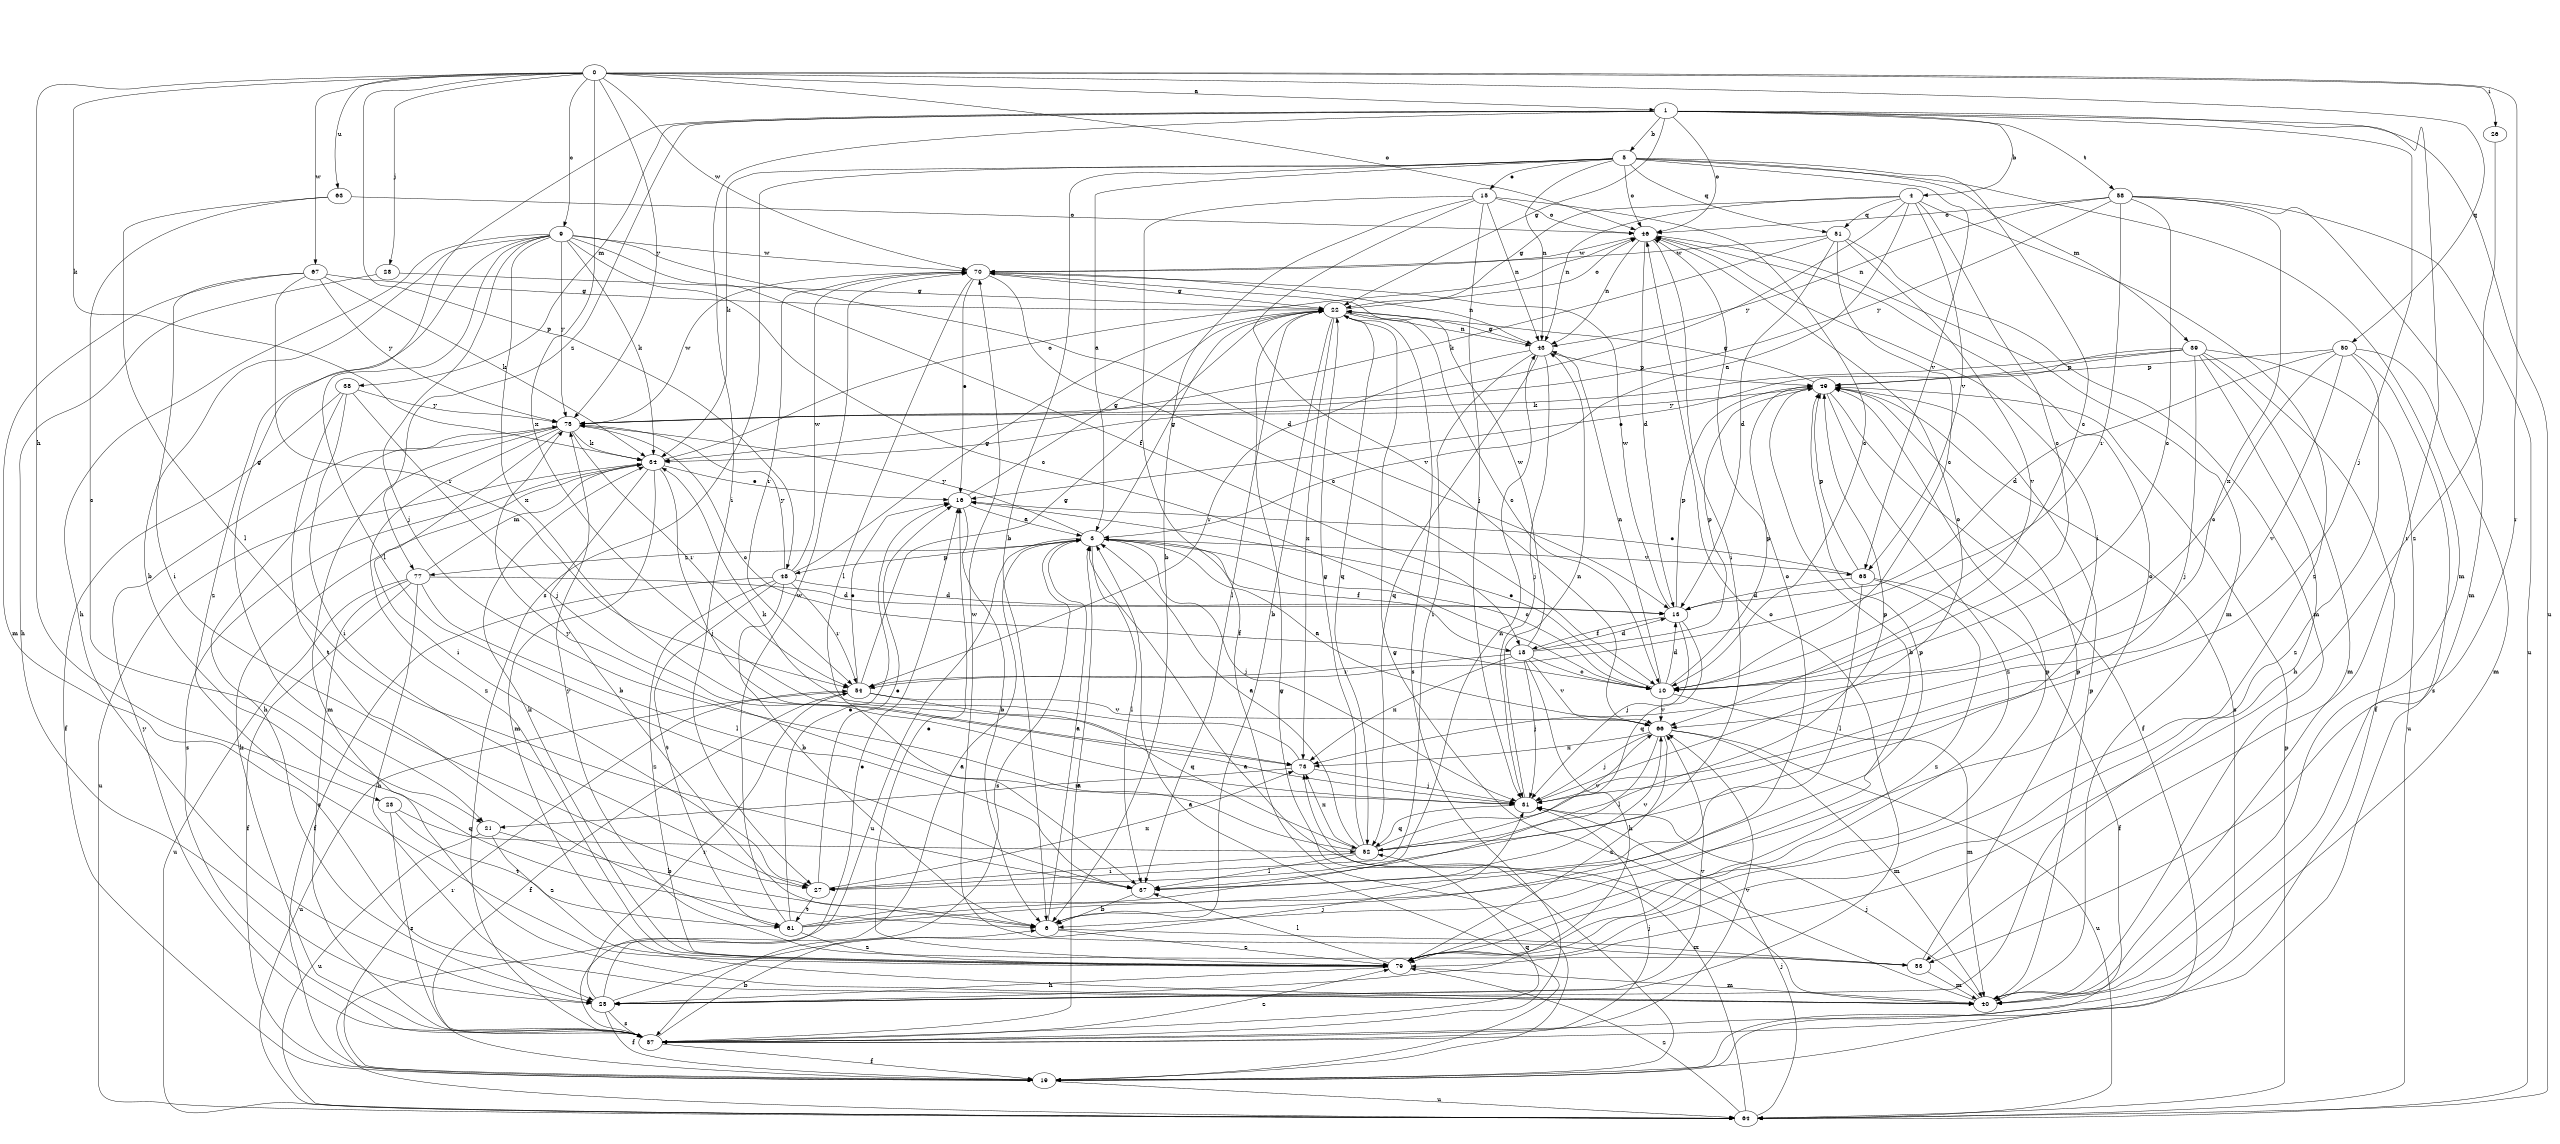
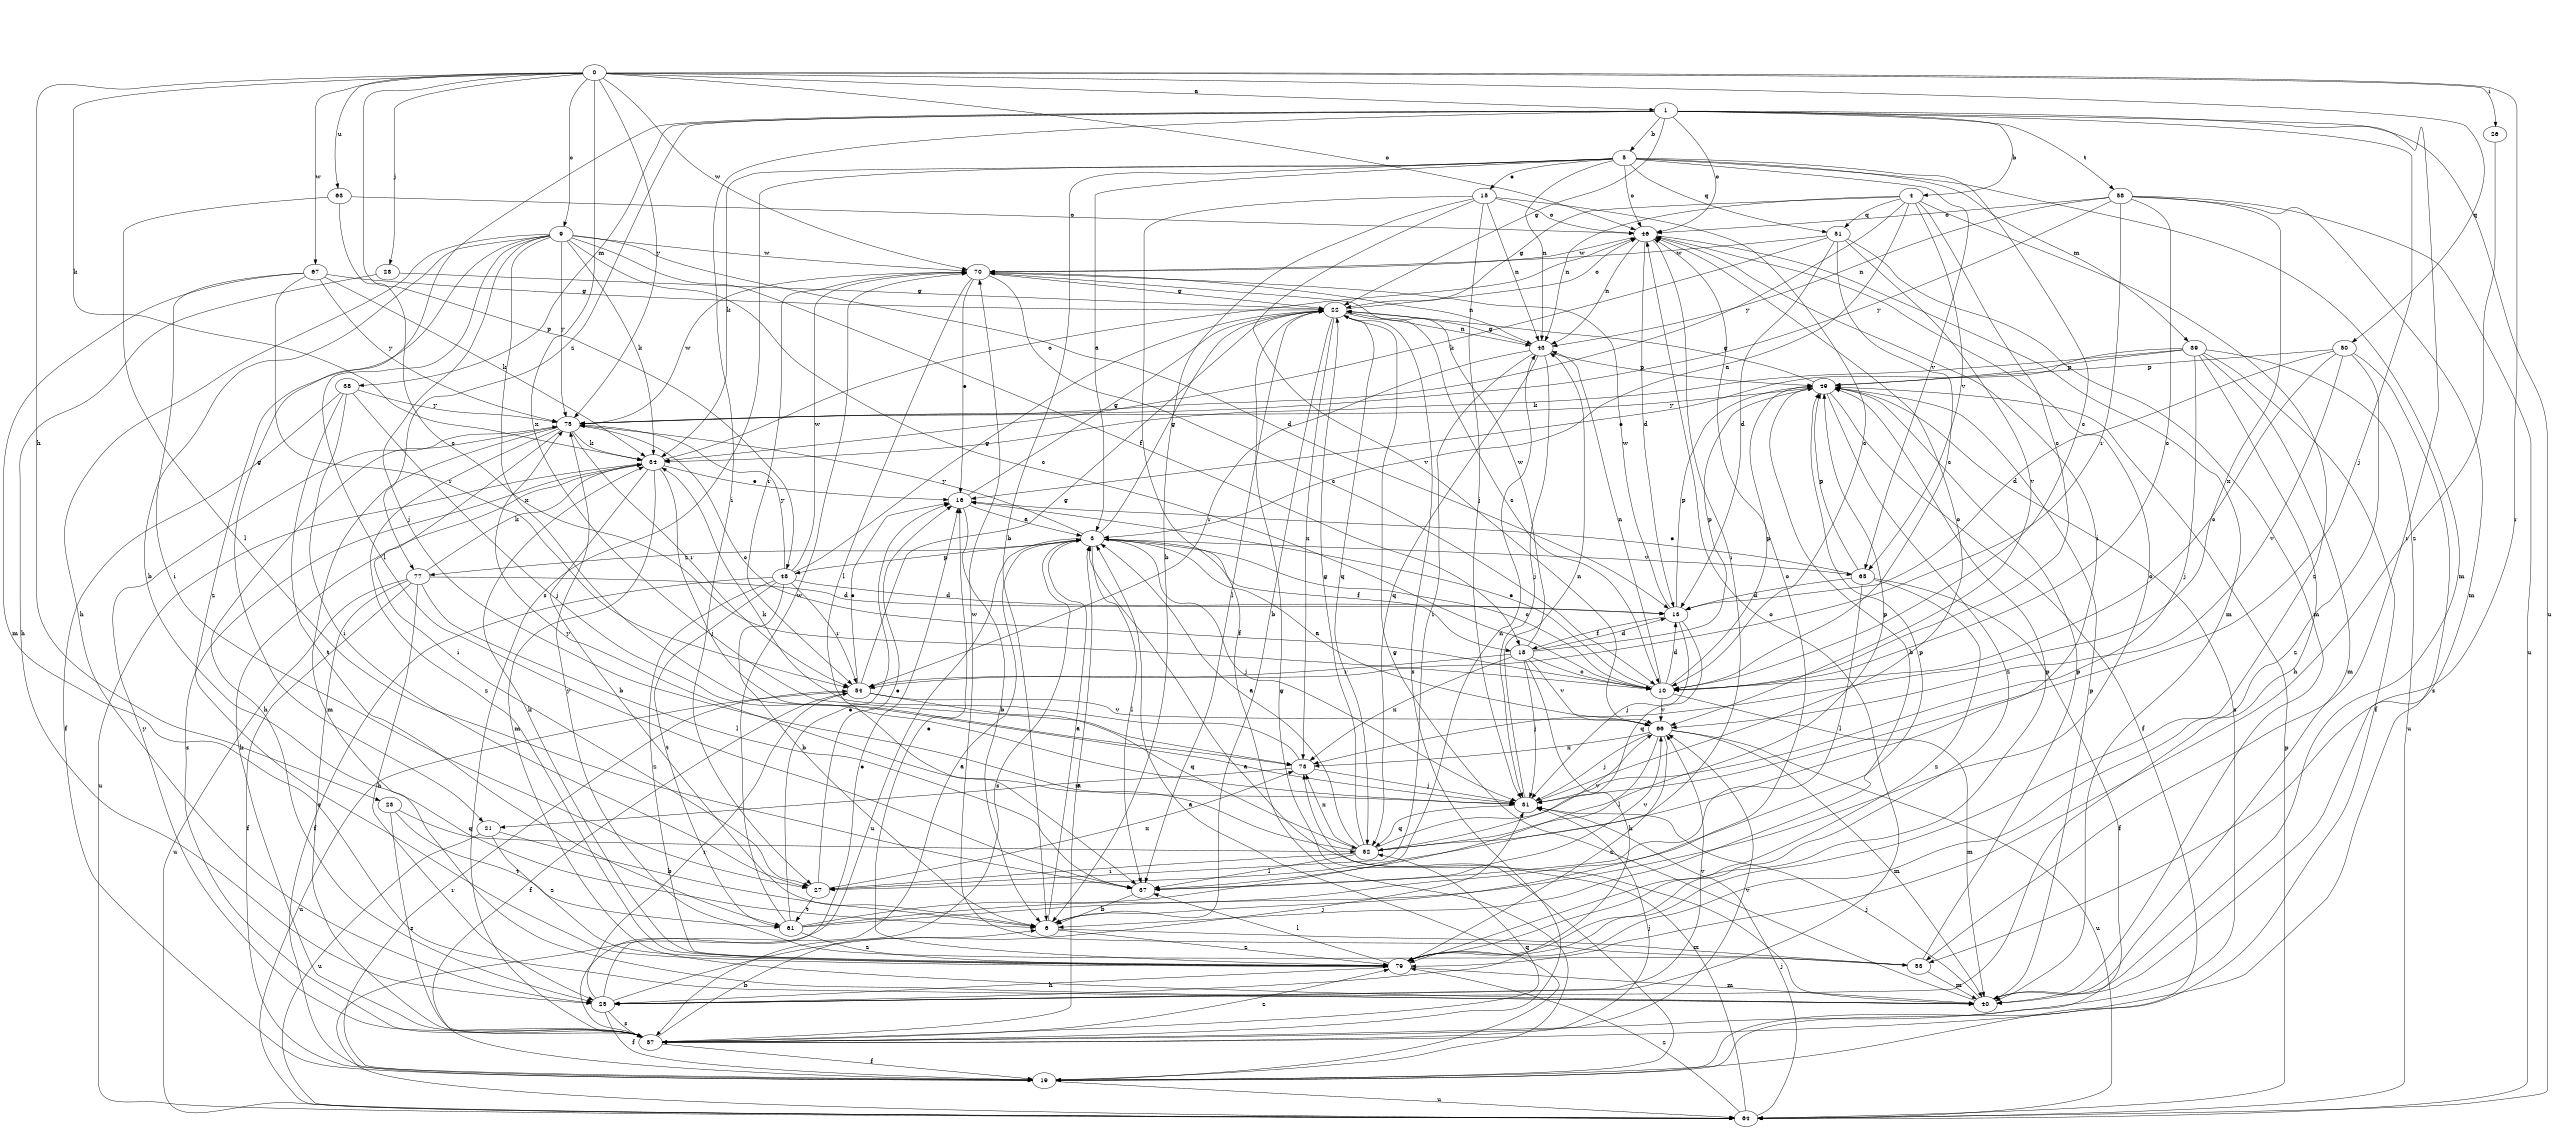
edge "77" -> "34": label "m" -> "k"
edge "63" -> "21": now "63" -> "10"
edge "50" -> "40": removed, label "m"
